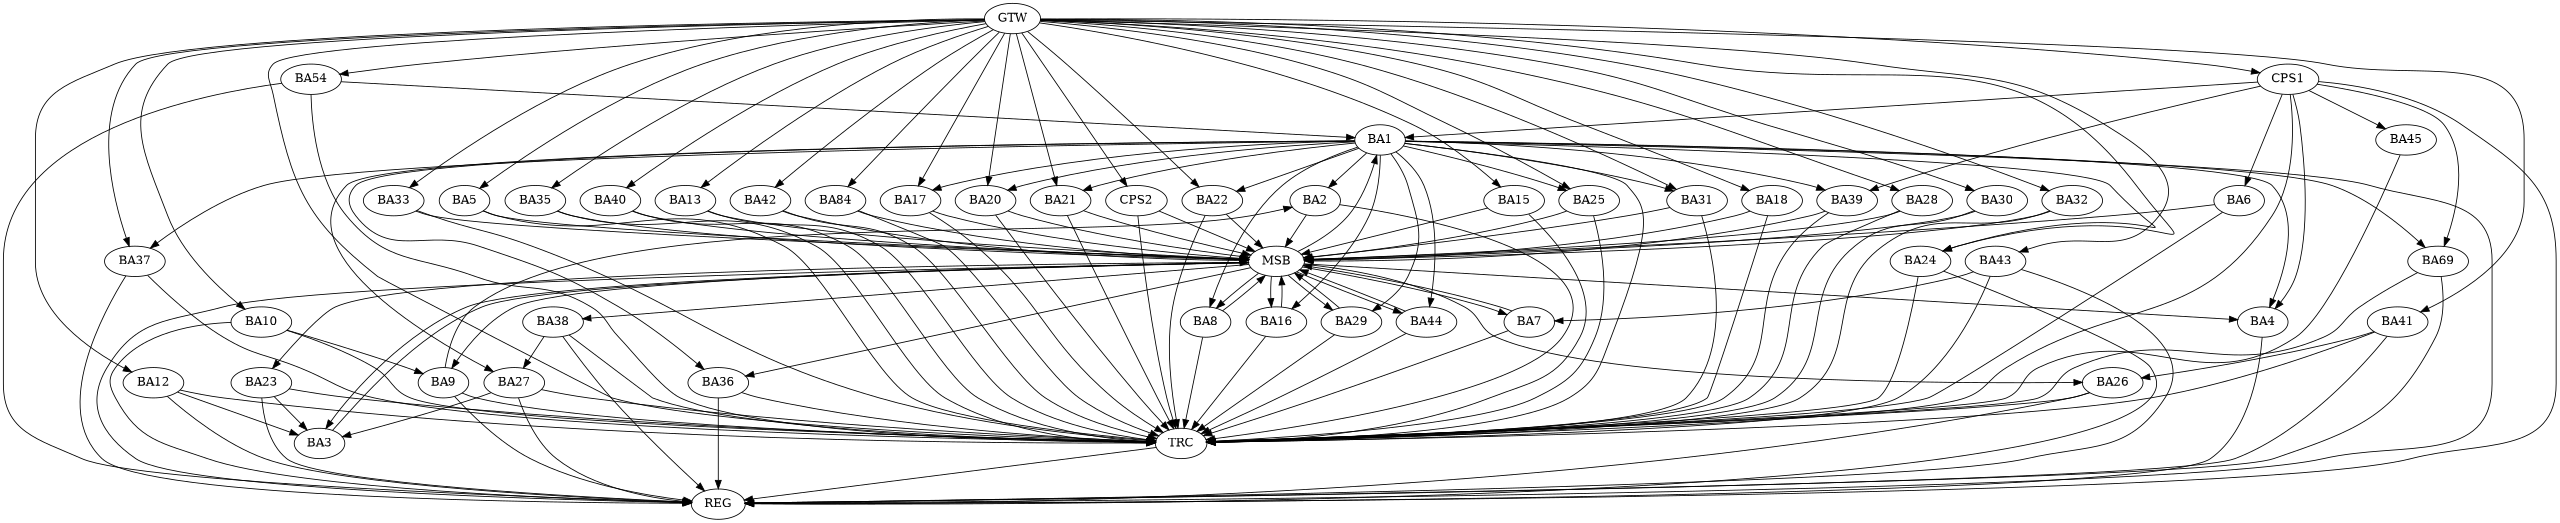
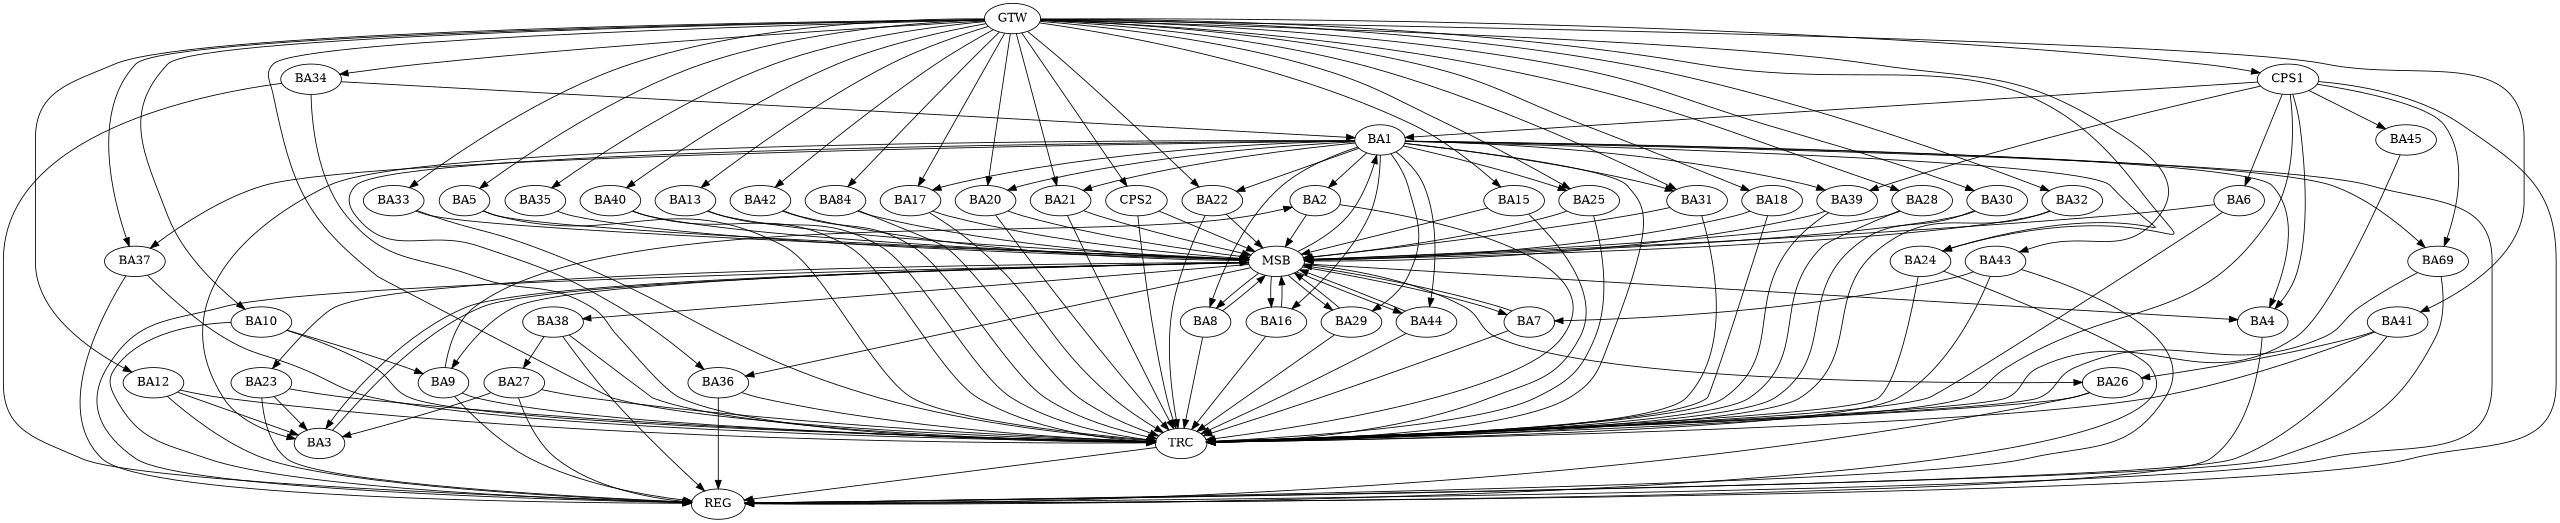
node "BA54": label "BA54" -> "BA34"
edge "BA1" -> "BA27": now "BA1" -> "BA3"
edge "BA35" -> "TRC": removed
